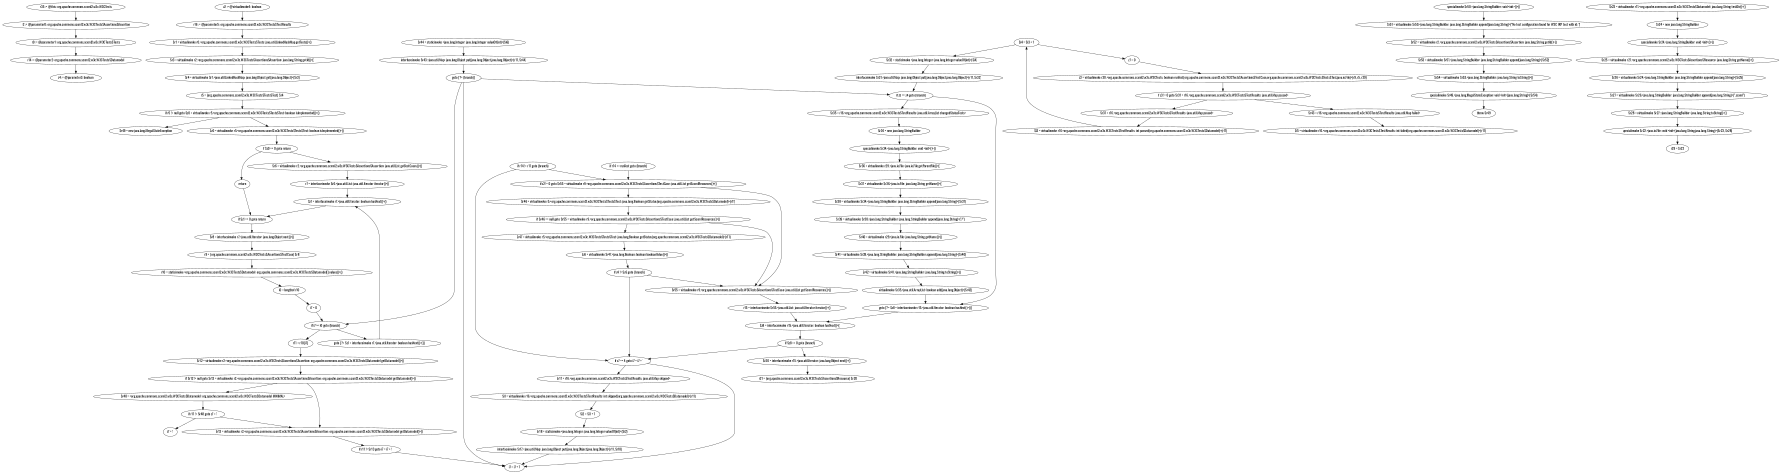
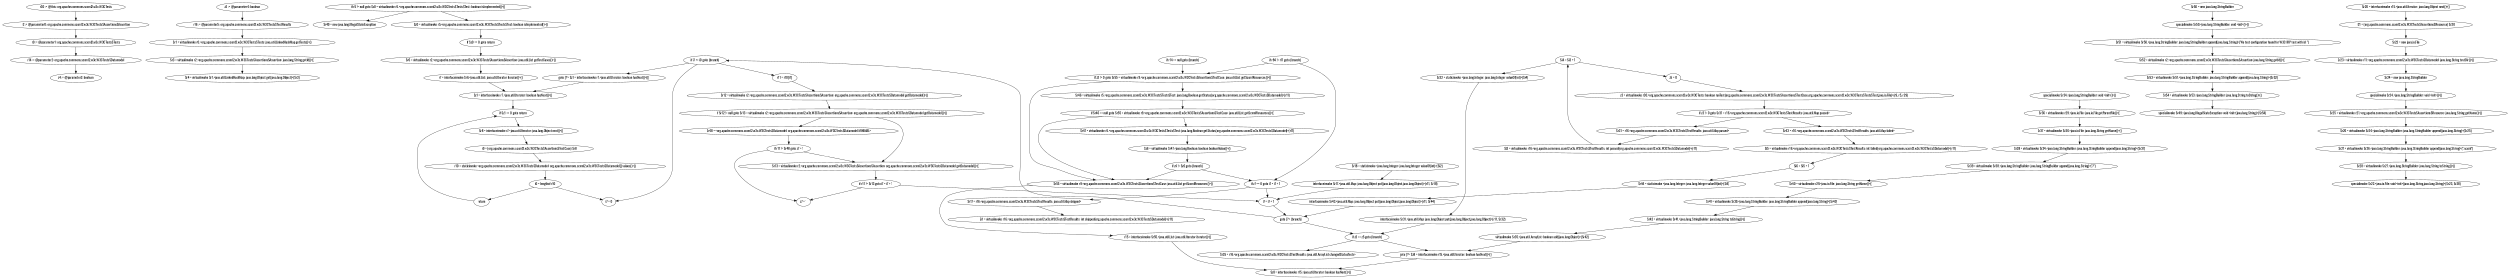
node "r35 := @this: org.apache.commons.scxml2.w3c.W3CTests": label "r35 := @this: org.apache.commons.scxml2.w3c.W3CTests" -> "r30 := @this: org.apache.commons.scxml2.w3c.W3CTests"
node "z2 := @virtualinvoke4: boolean": label "z2 := @virtualinvoke4: boolean" -> "z2 := @parameter4: boolean"
node "$r50 = new java.lang.StringBuilder": added
node "$r22 = new java.io.File": added
node "z7 = 0": label "z7 = 0" -> "z5 = 0"
node "z4 := @parameter3: boolean": label "z4 := @parameter3: boolean" -> "z4 := @parameter2: boolean"
node "r5 = (org.apache.commons.scxml2.w3c.W3CTests$Tests$Test) $r4": removed
node "if z3 == z4 goto (branch)": label "if z3 == z4 goto (branch)" -> "if z3 == z5 goto (branch)"
node "throw $r49": removed
node "$r34 = new java.lang.StringBuilder": removed
node "r29 = $r22": removed
edge "if $z0 == 0 goto return" -> "return": now "i0 = lengthof r10" -> "return"
node "if r14 != r11 goto (branch)": label "if r14 != r11 goto (branch)" -> "if r84 != r11 goto (branch)"
node "if r14 == runTest goto (branch)": label "if r14 == runTest goto (branch)" -> "if r14 == null goto (branch)"
node "$i6 = $i5 + 1": added
edge "if r11 != $r13 goto i7 = i7 + 1" -> "z7 = 1": added
edge "goto [?= (branch)]" -> "i7 = i7 + 1": reversed
edge "i7 = 0" -> "if i7 >= i0 goto (branch)": reversed
node "if $z8 == 0 goto (branch)": removed
node "if z7 == 4 goto i7 = i7 + 1": label "if z7 == 4 goto i7 = i7 + 1" -> "if z7 == 0 goto i7 = i7 + 1"
node "$i2 = $i1 + 1": removed
